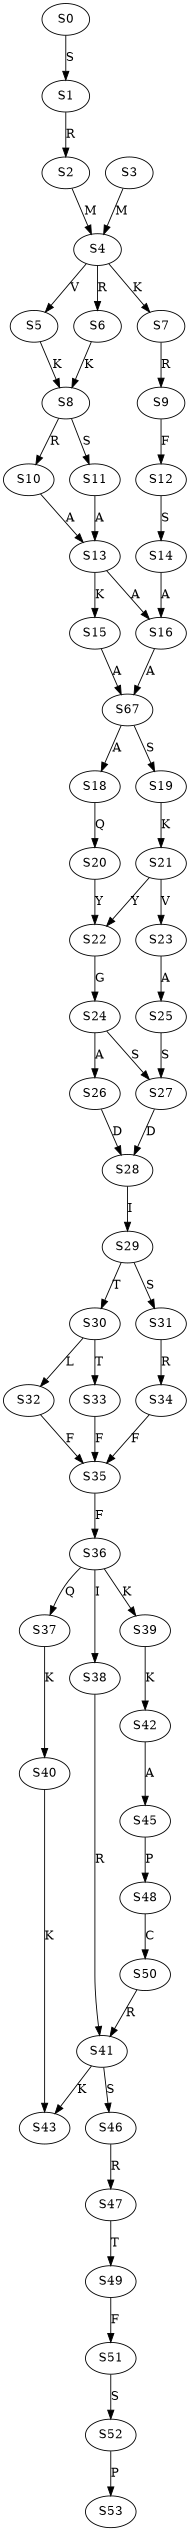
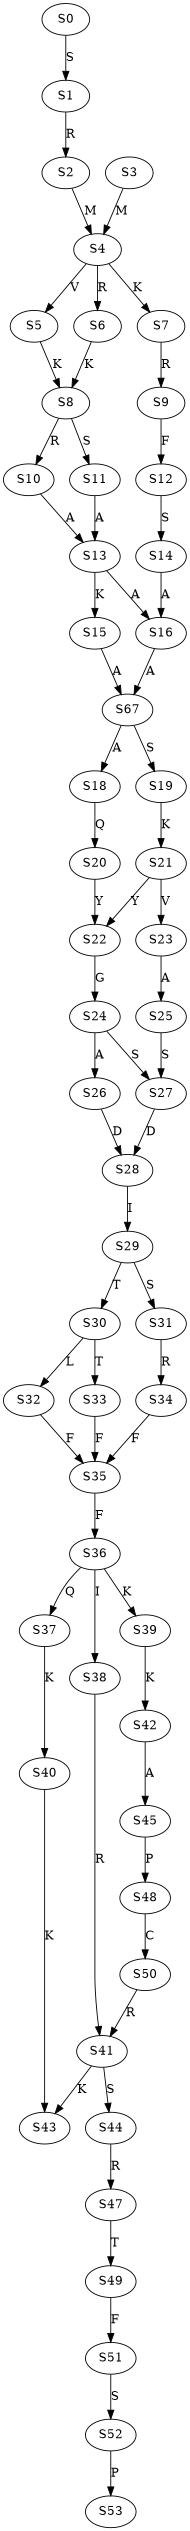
node "S46": label "S46" -> "S44"
